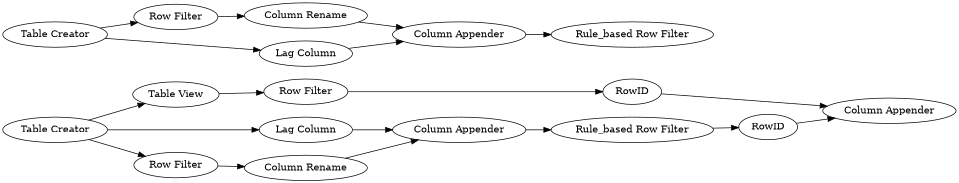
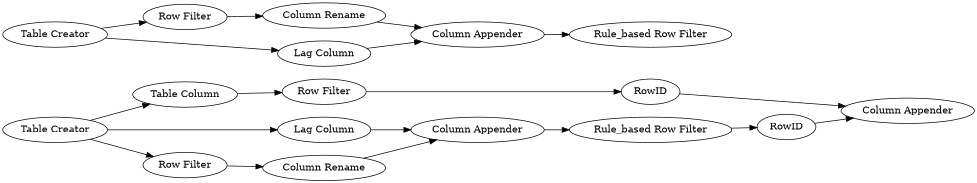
node "Table View": label "Table View" -> "Table Column"
